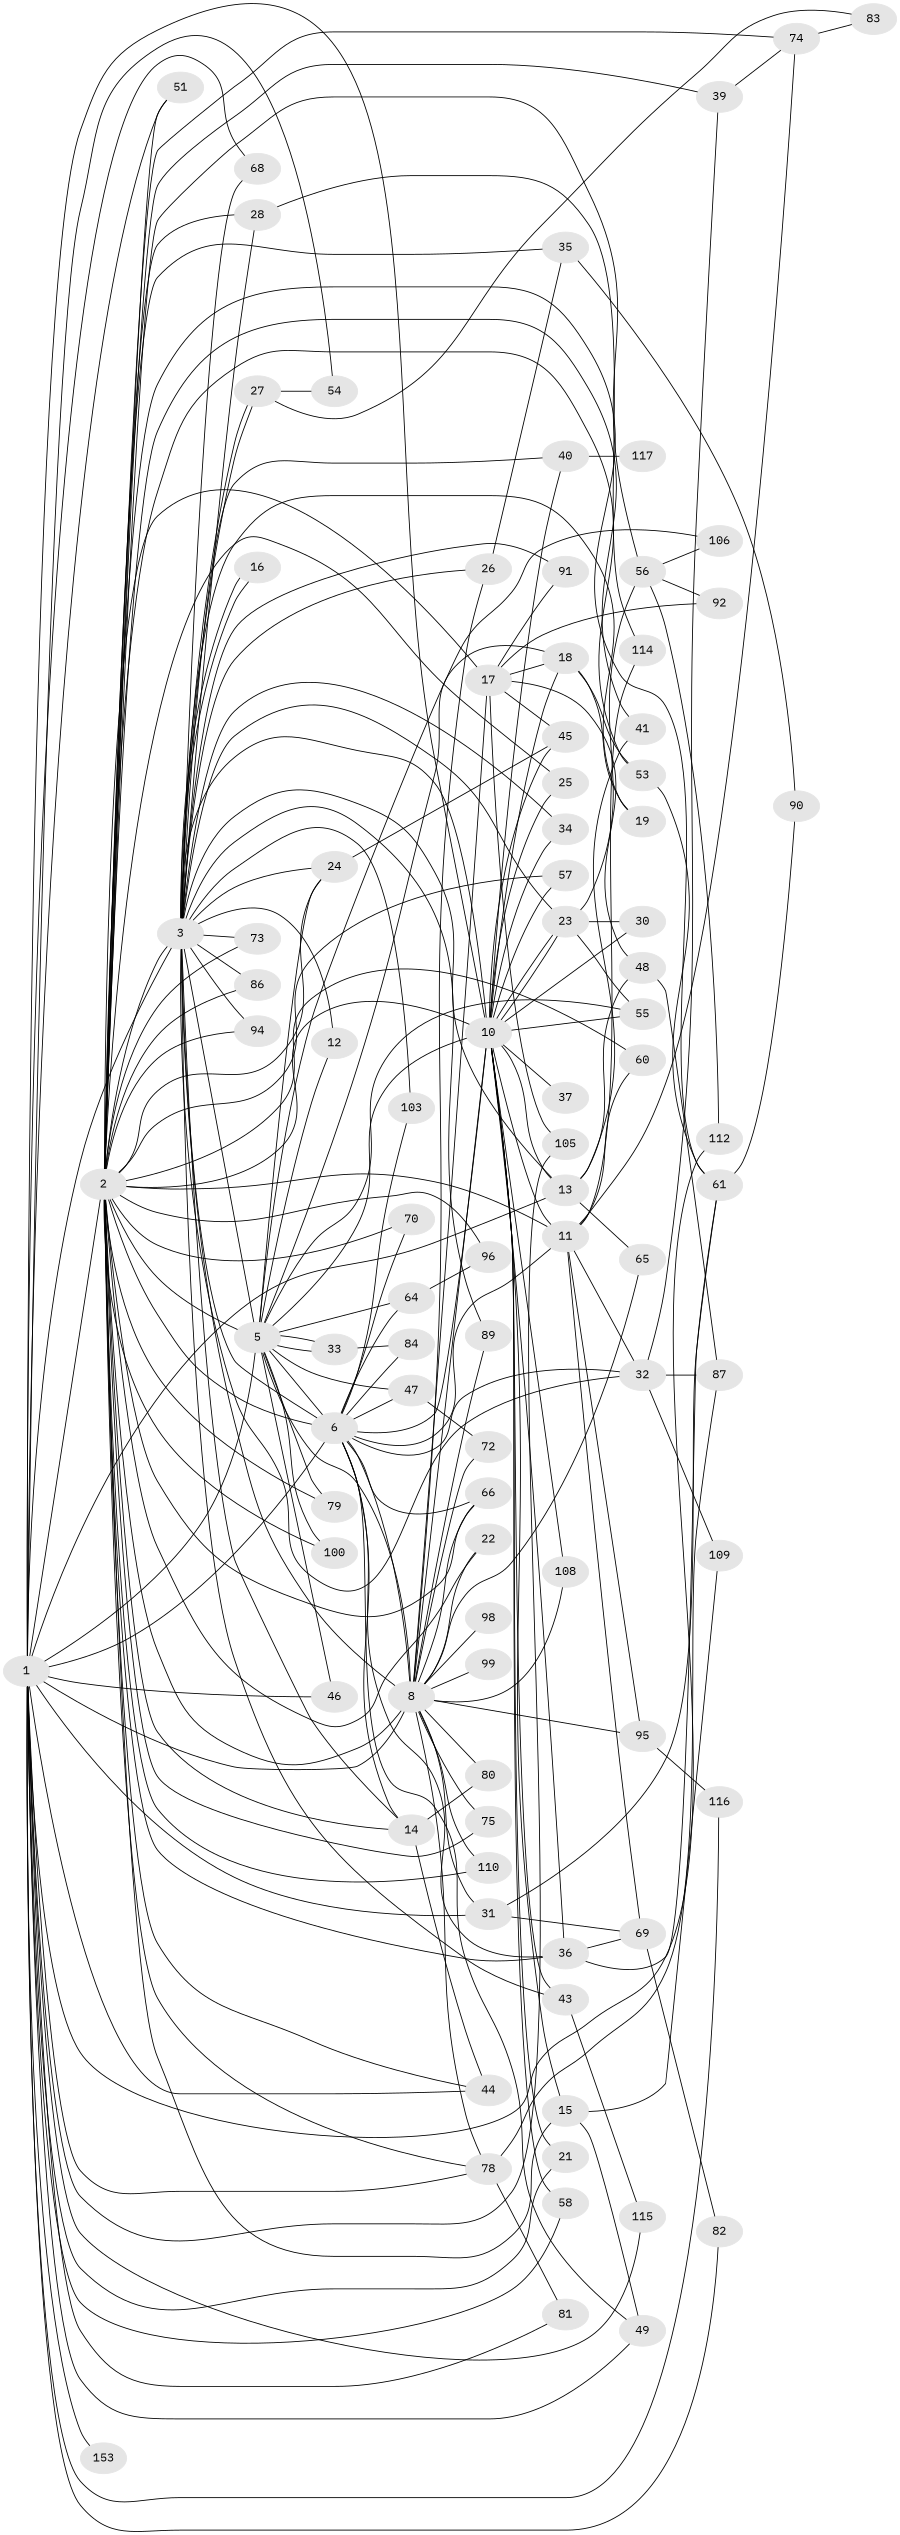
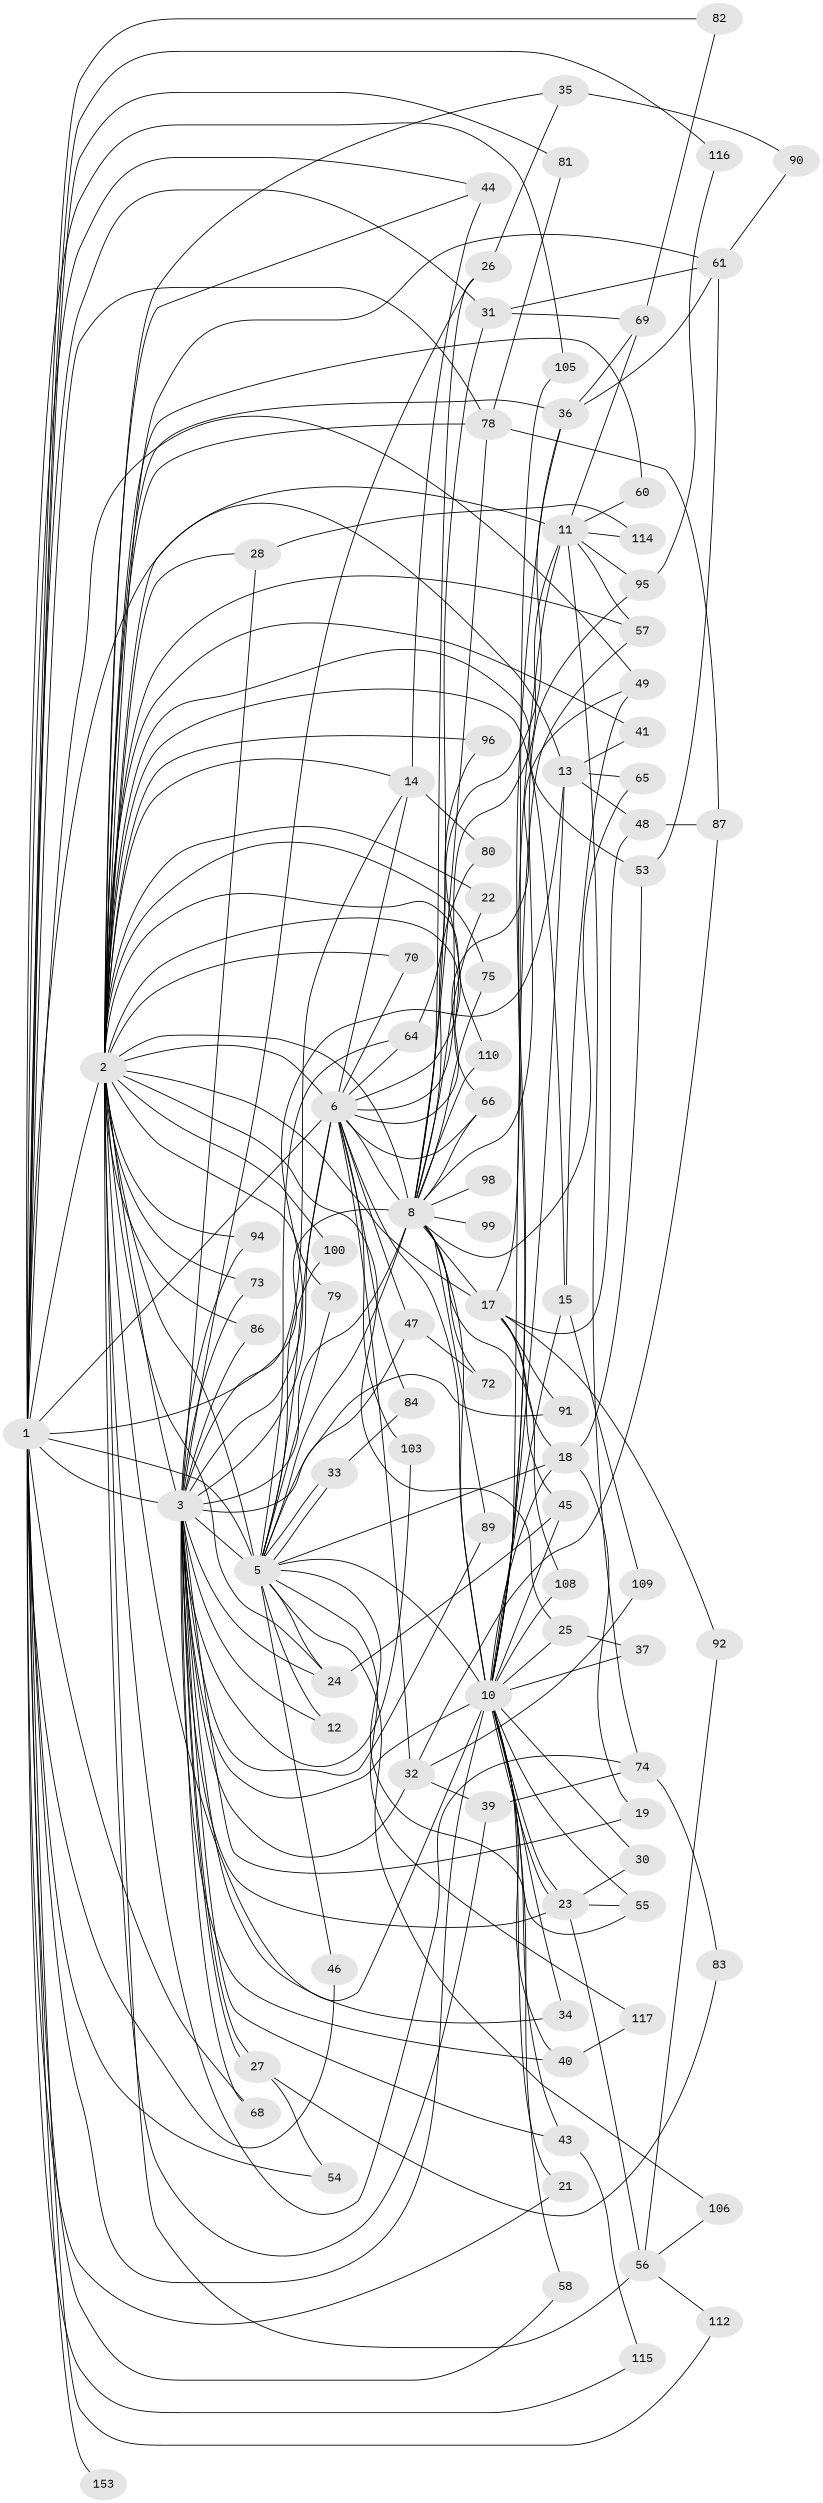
node "51": removed
node "16": removed
edge "11" -- "32": now "11" -- "57"
edge "25" -- "37": added
edge "5" -- "117": added
